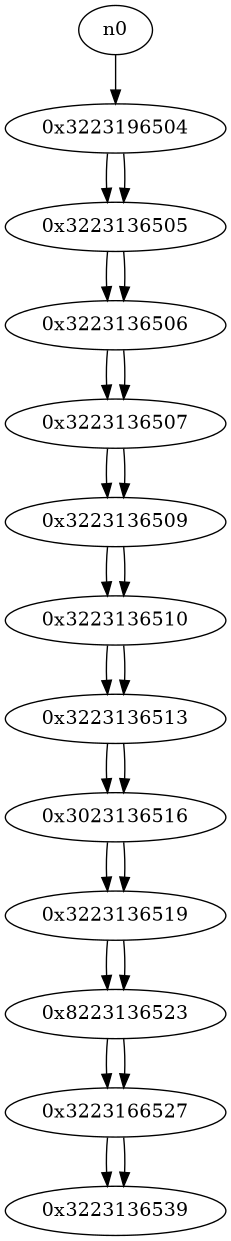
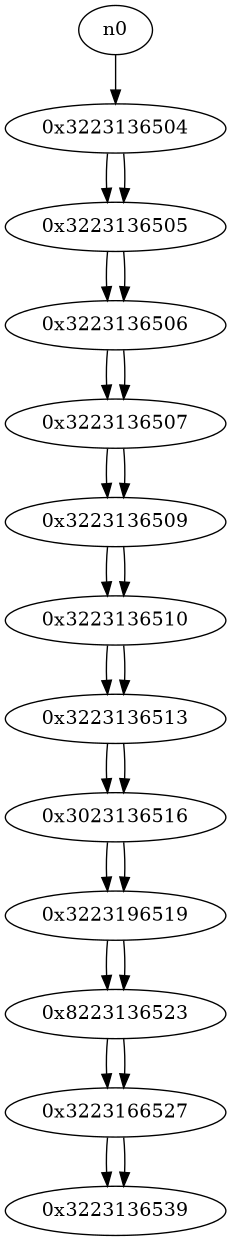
node "0x3223196504": label "0x3223196504" -> "0x3223136504"
node "0x3223136519": label "0x3223136519" -> "0x3223196519"
